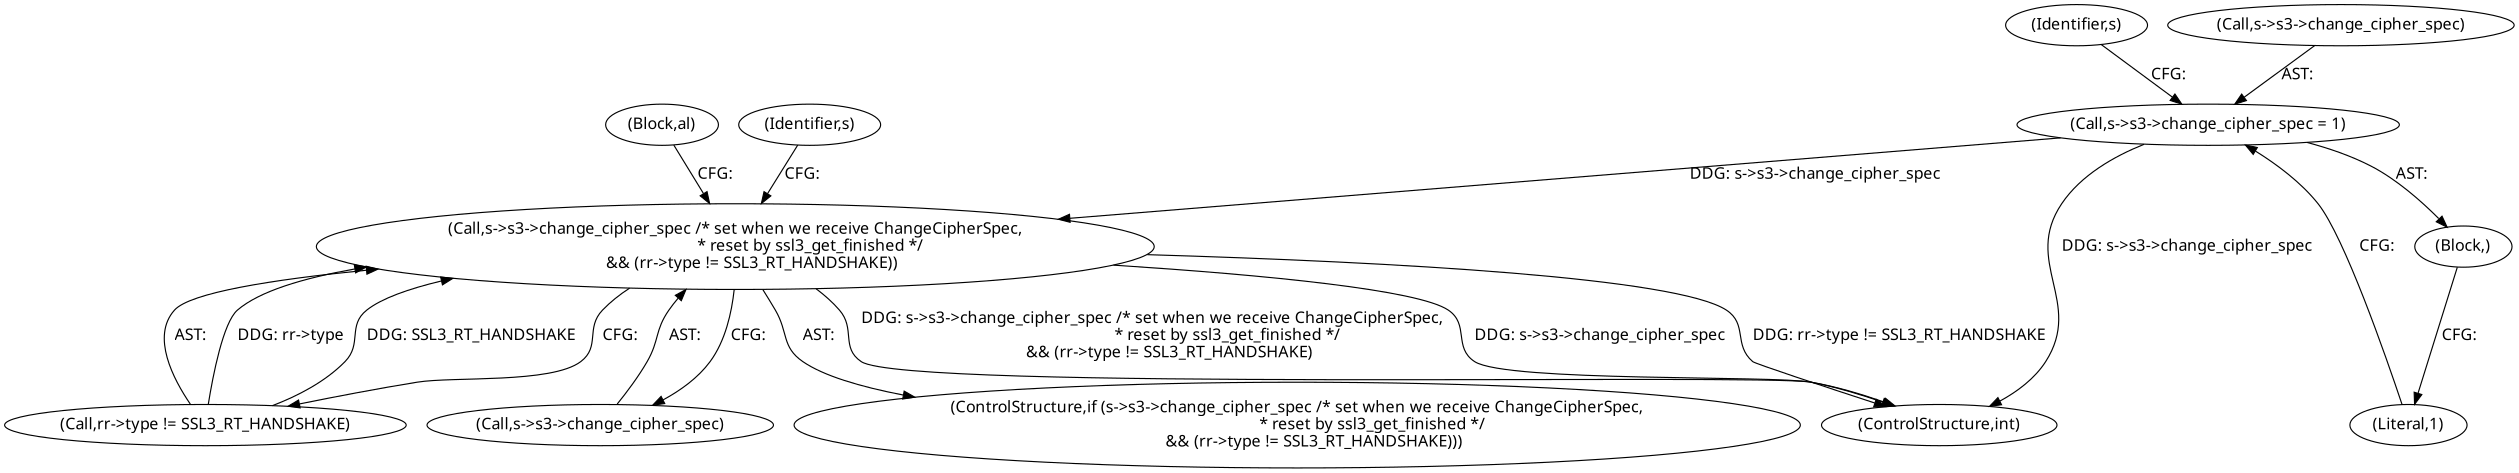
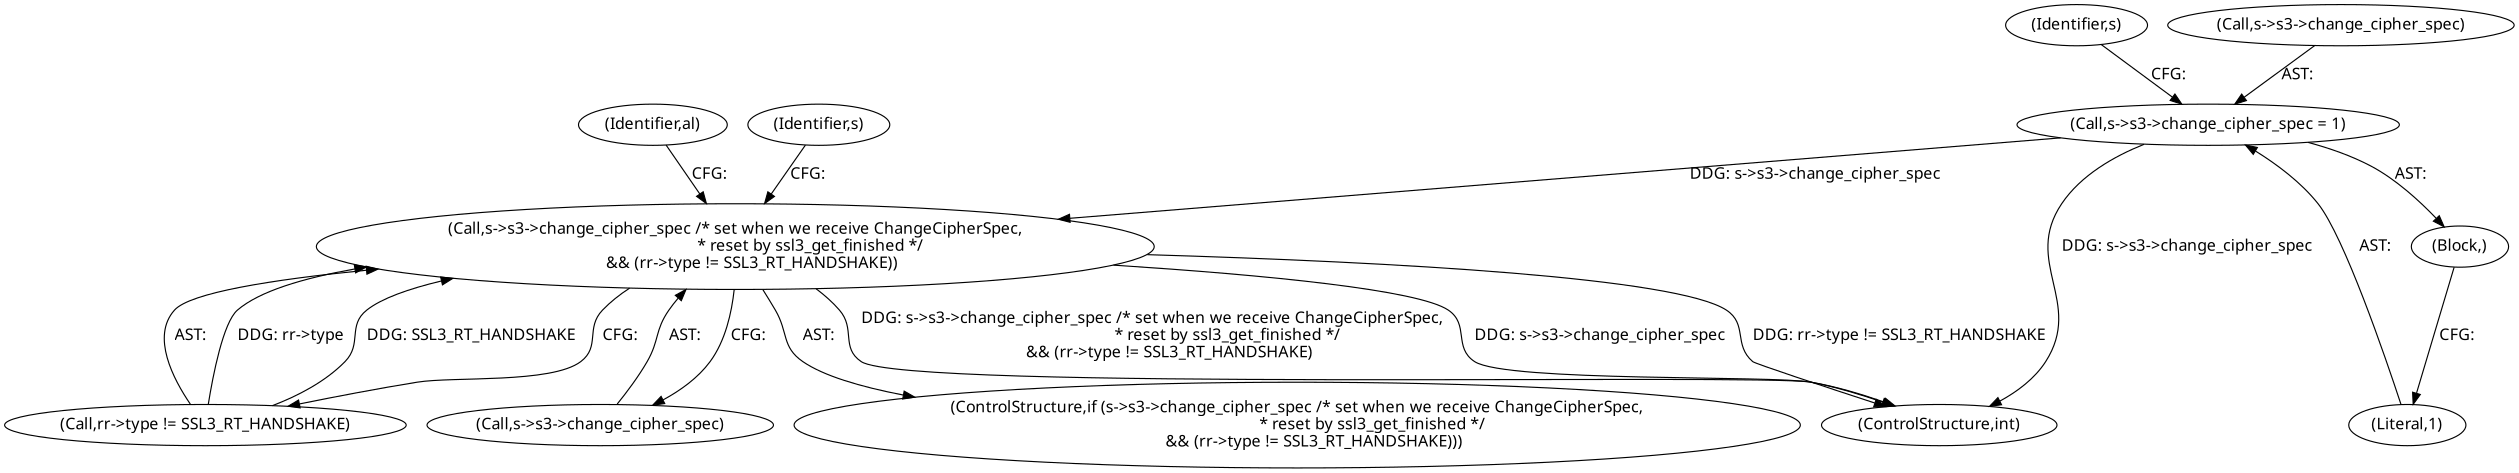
node "(Block,al)": label "(Block,al)" -> "(Identifier,al)"
edge "(Literal,1)" -> "(Call,s->s3->change_cipher_spec = 1)": label "CFG: " -> "AST: "
